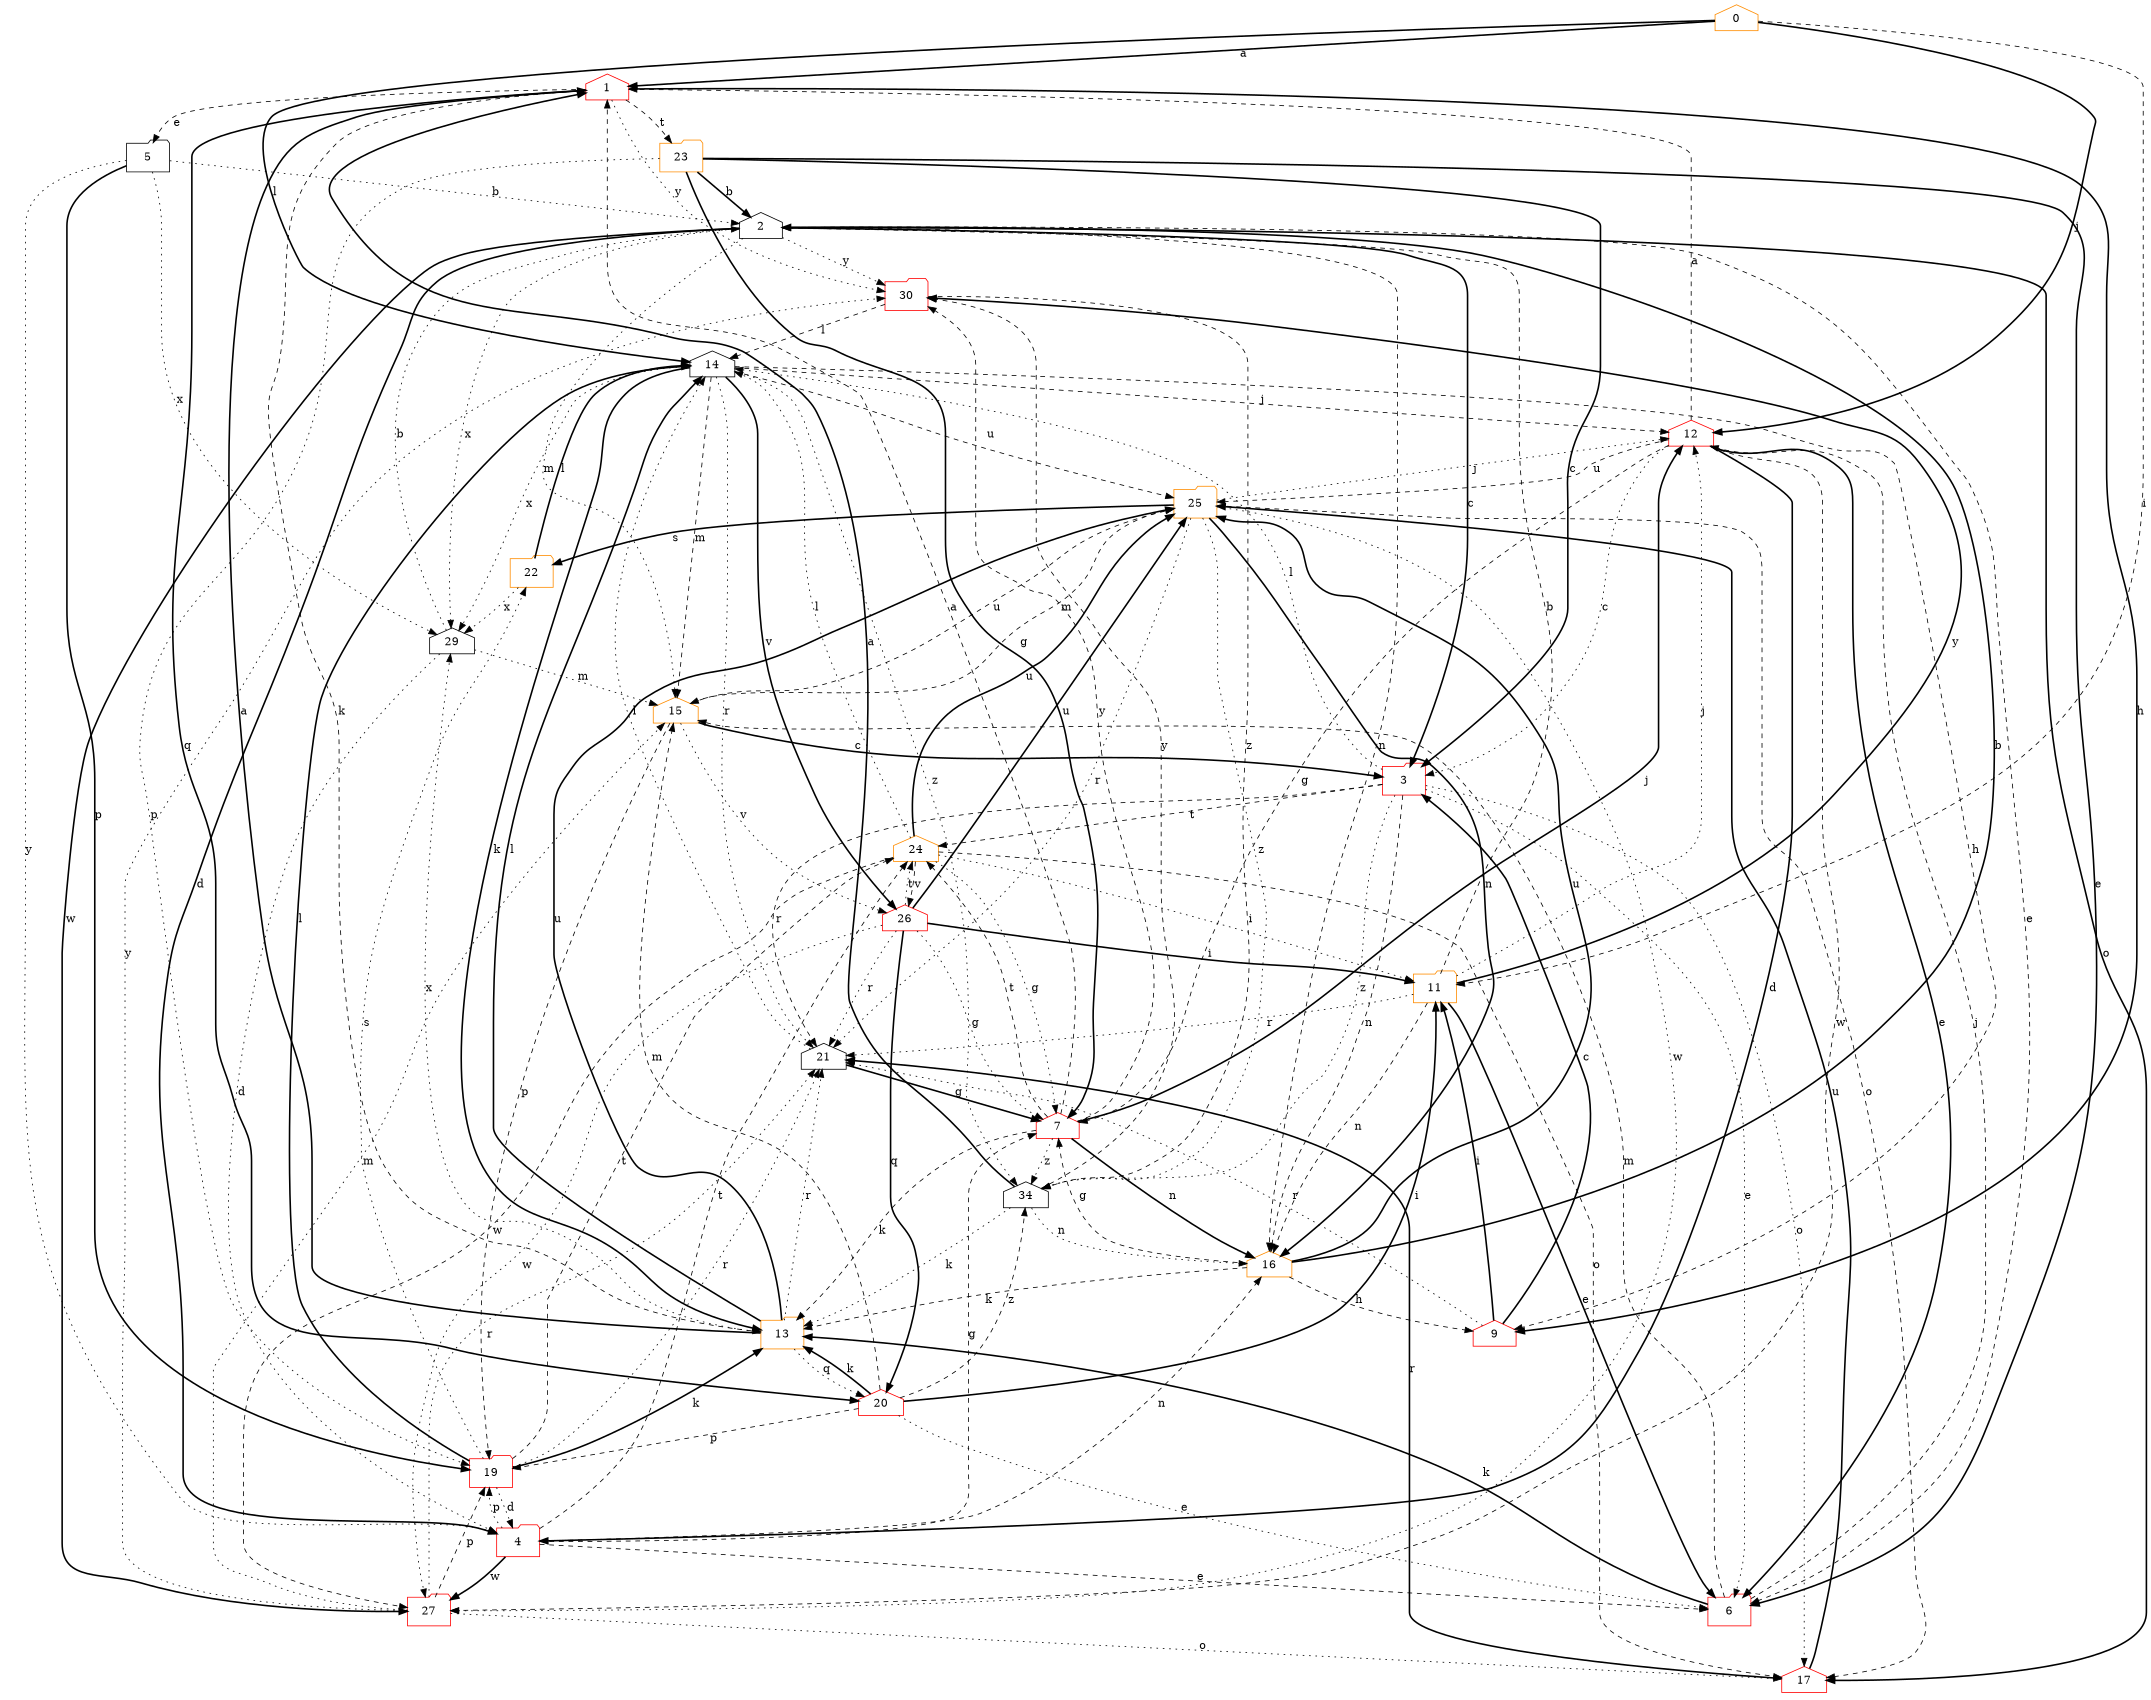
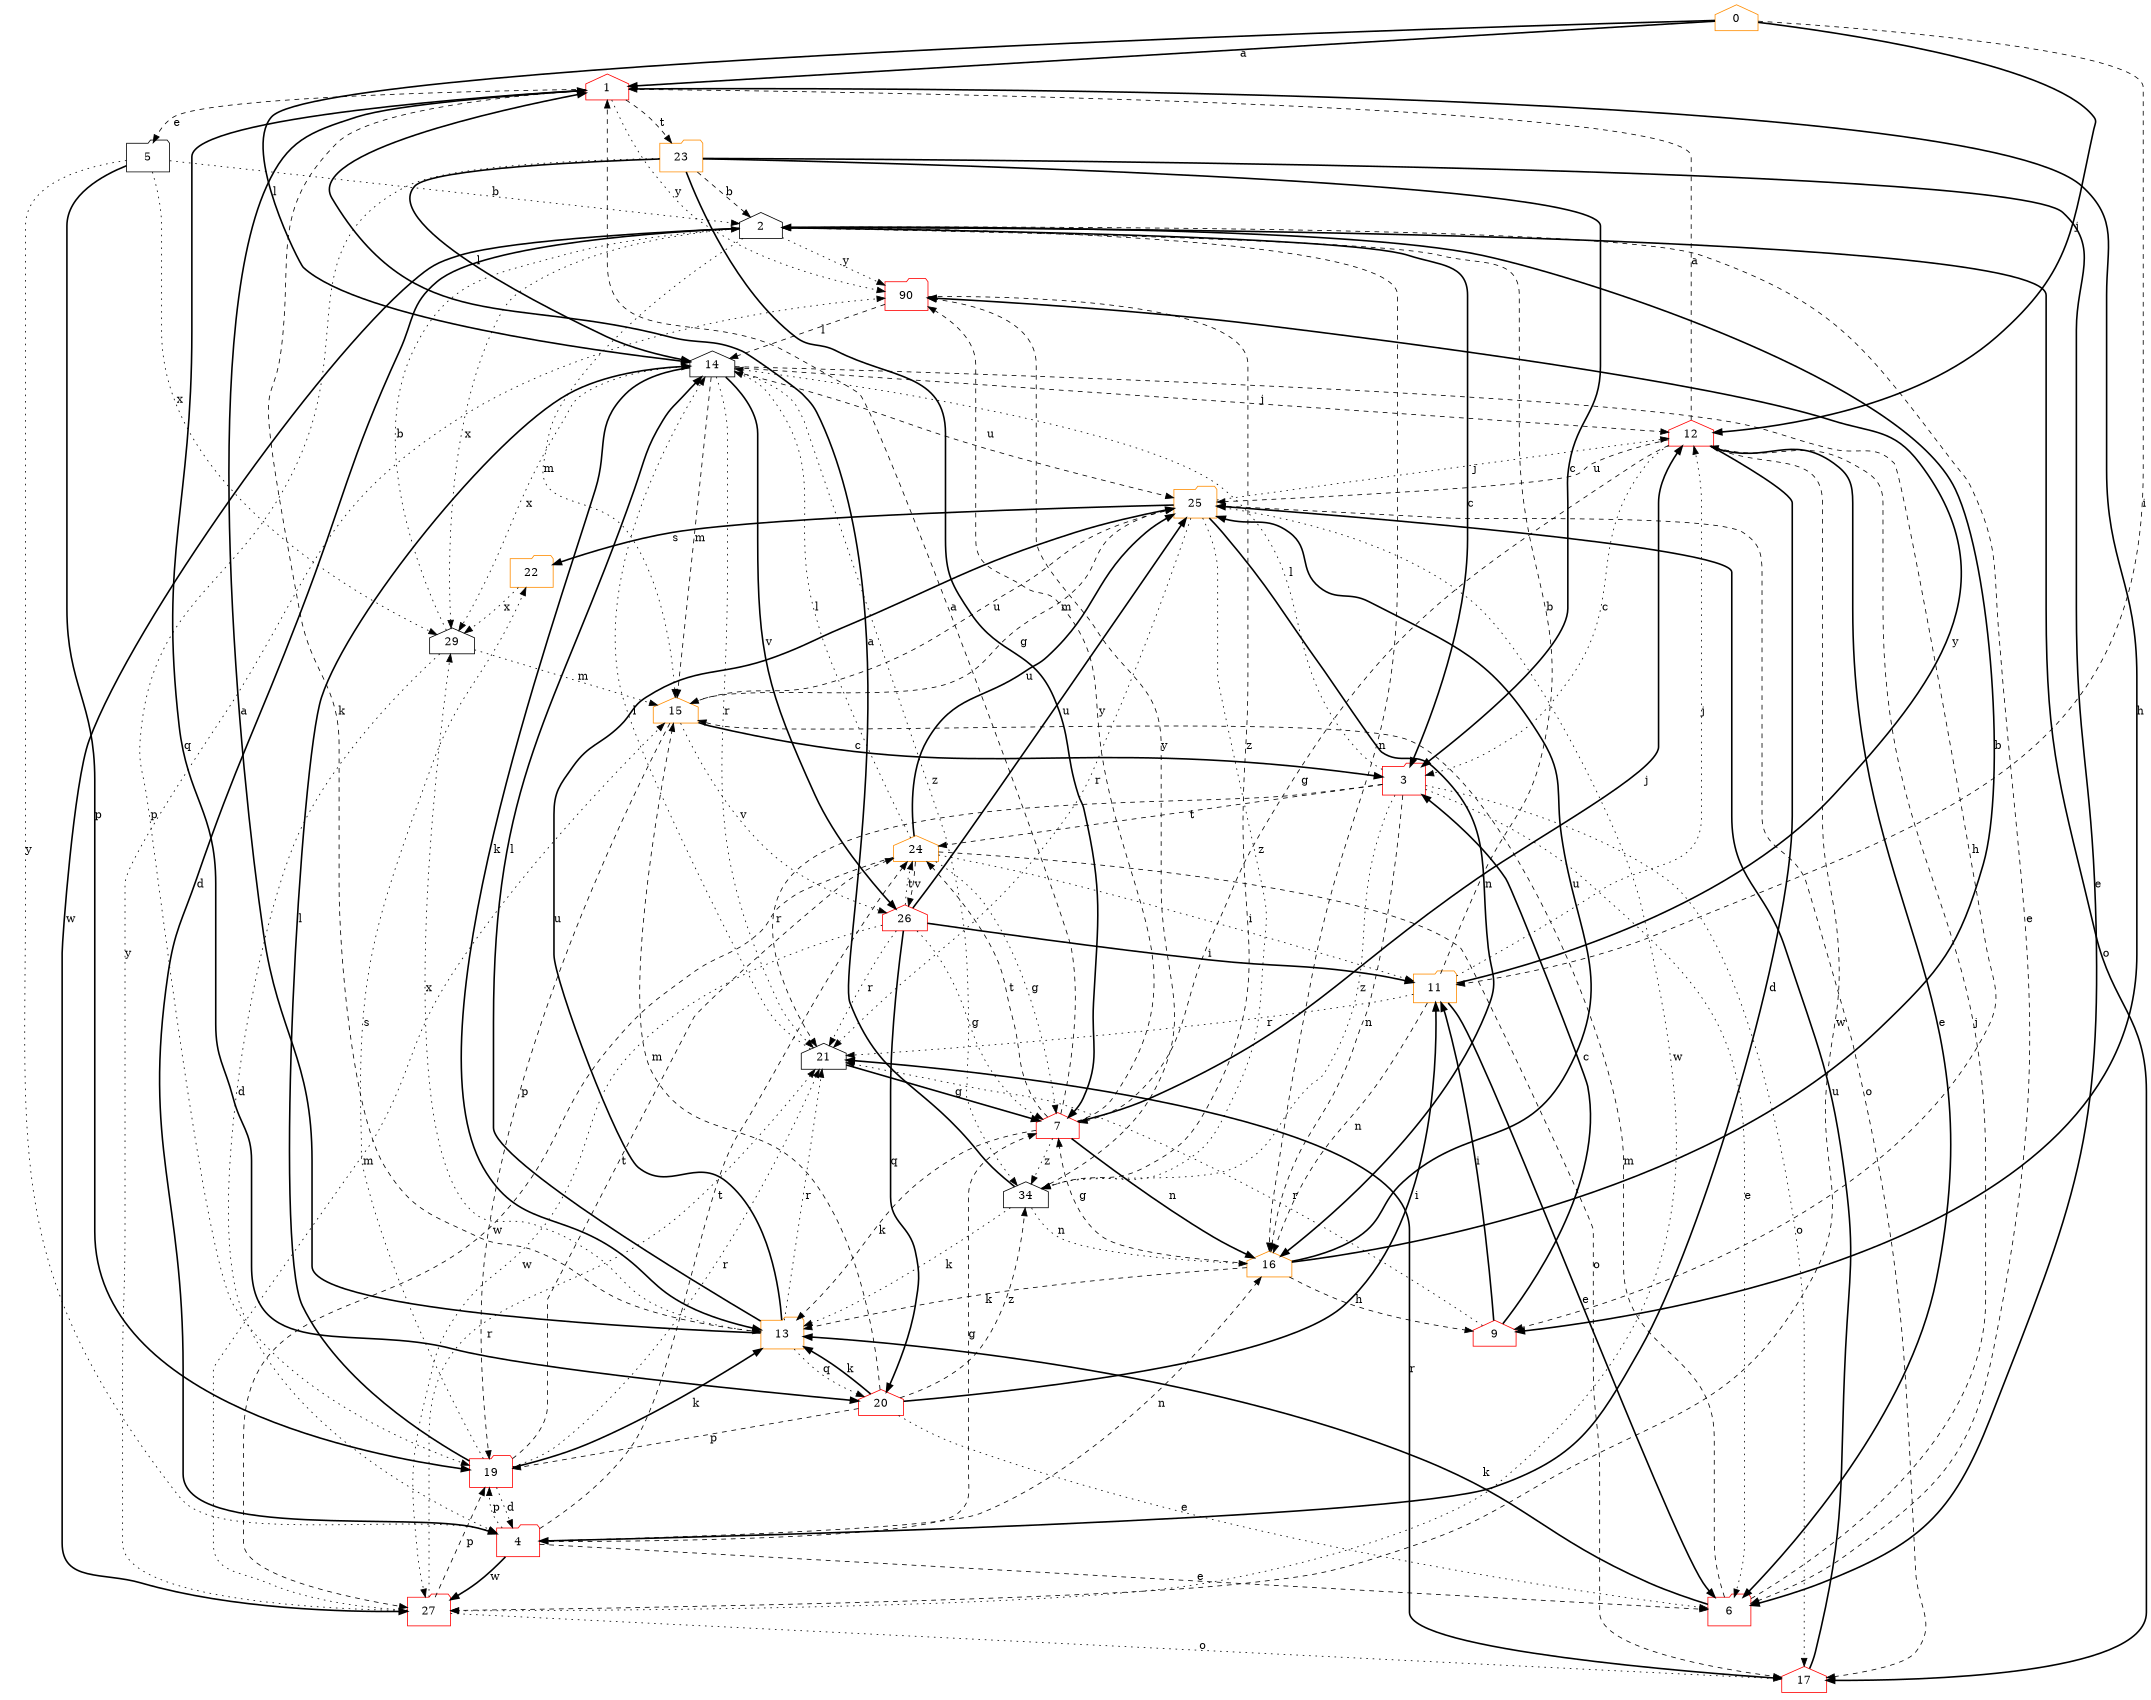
edge "23" -> "2": style bold -> dashed
node "30": label "30" -> "90"
edge "22" -> "14": now "23" -> "14"
